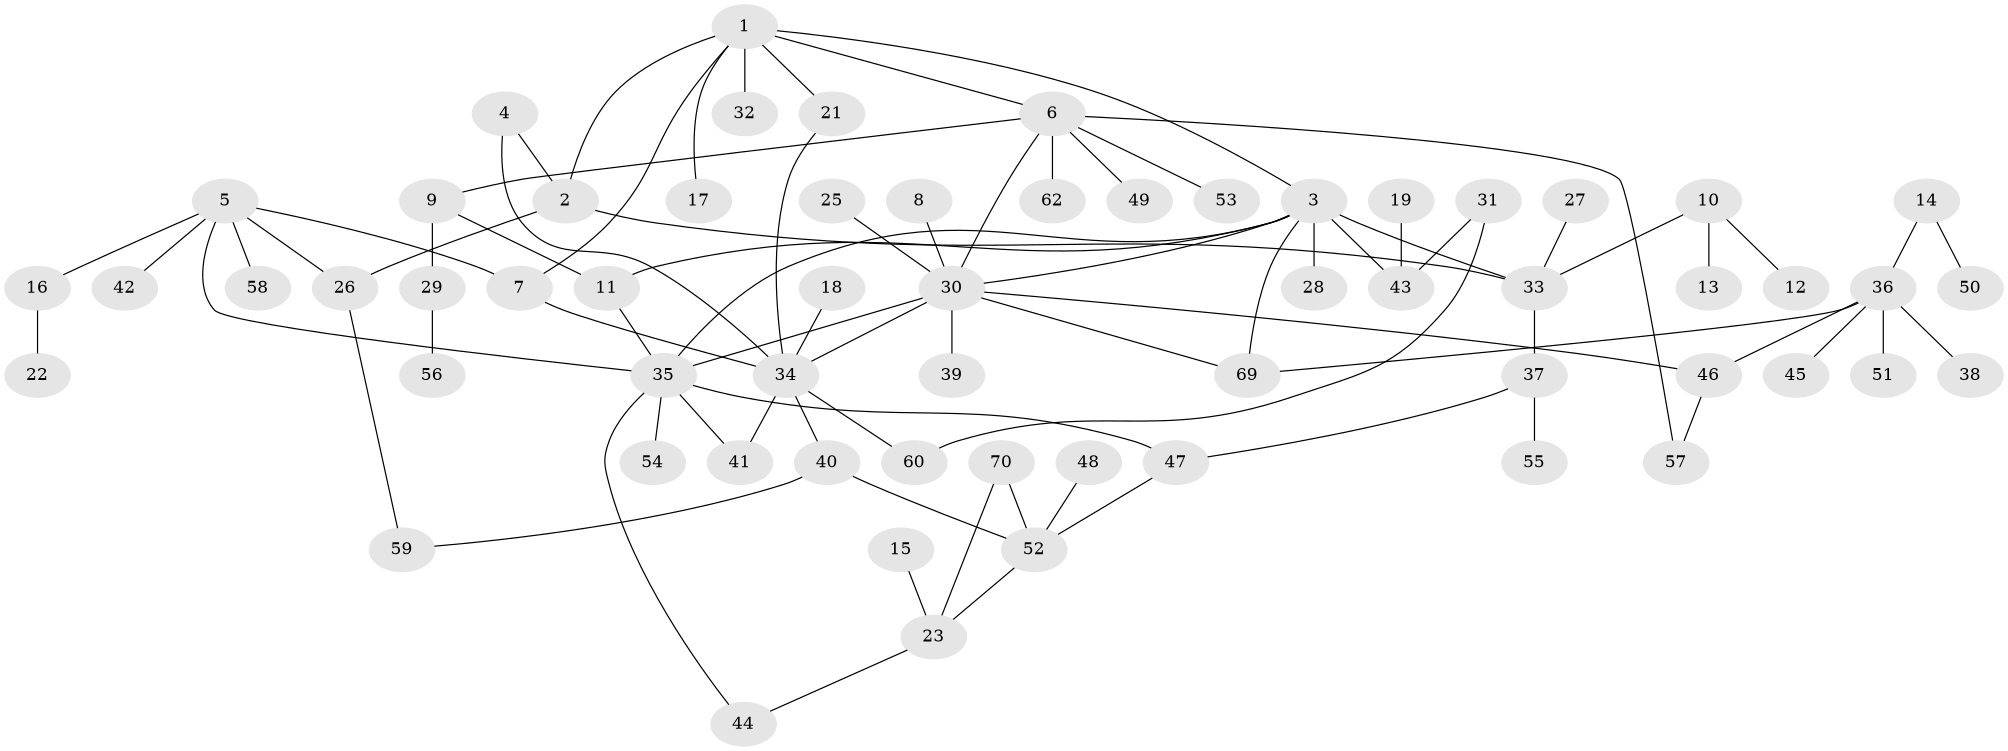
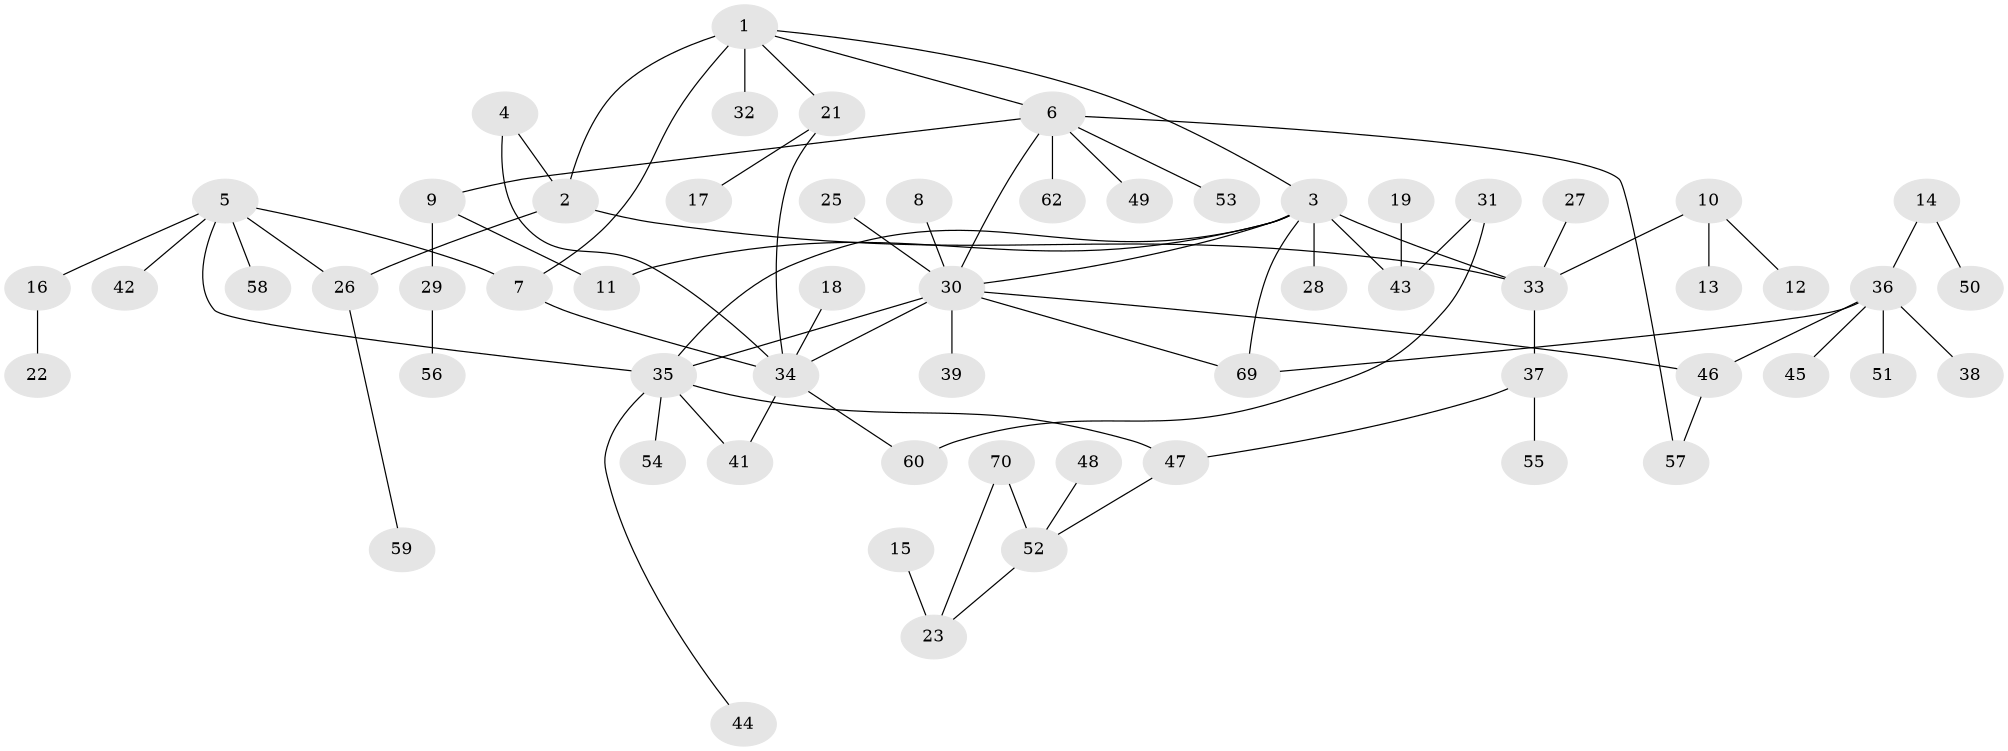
edge "1" -- "17": now "21" -- "17"
edge "11" -- "35": removed
node "40": removed
edge "23" -- "44": removed
